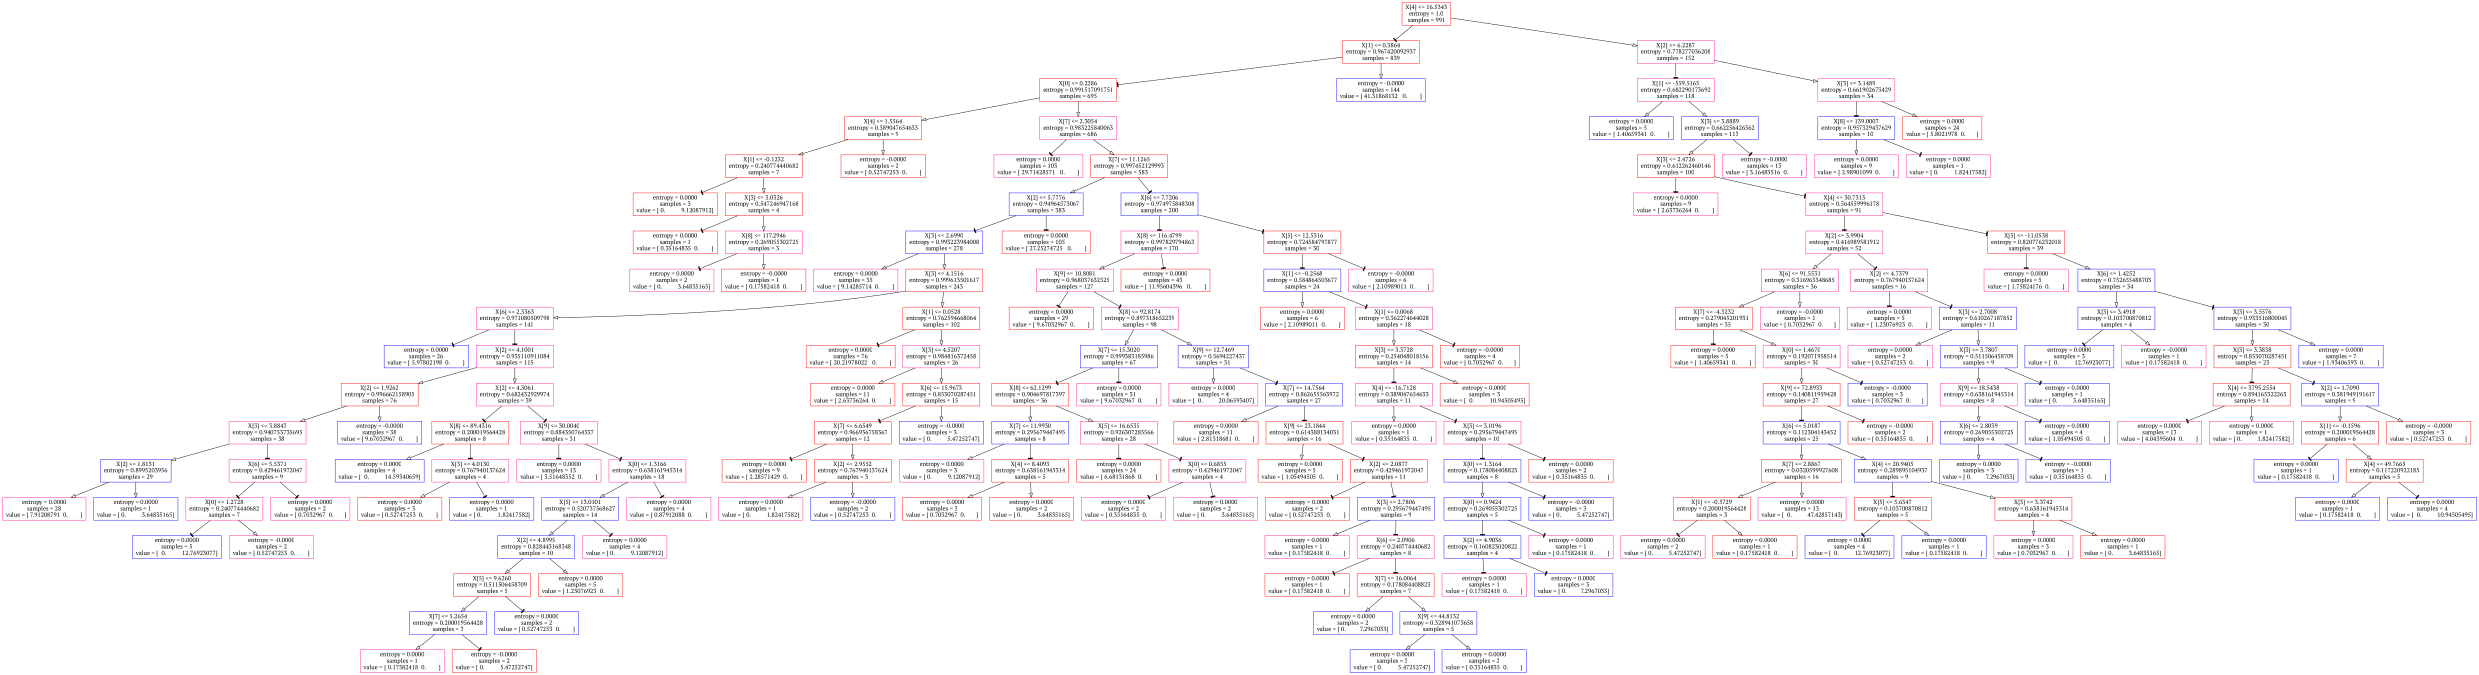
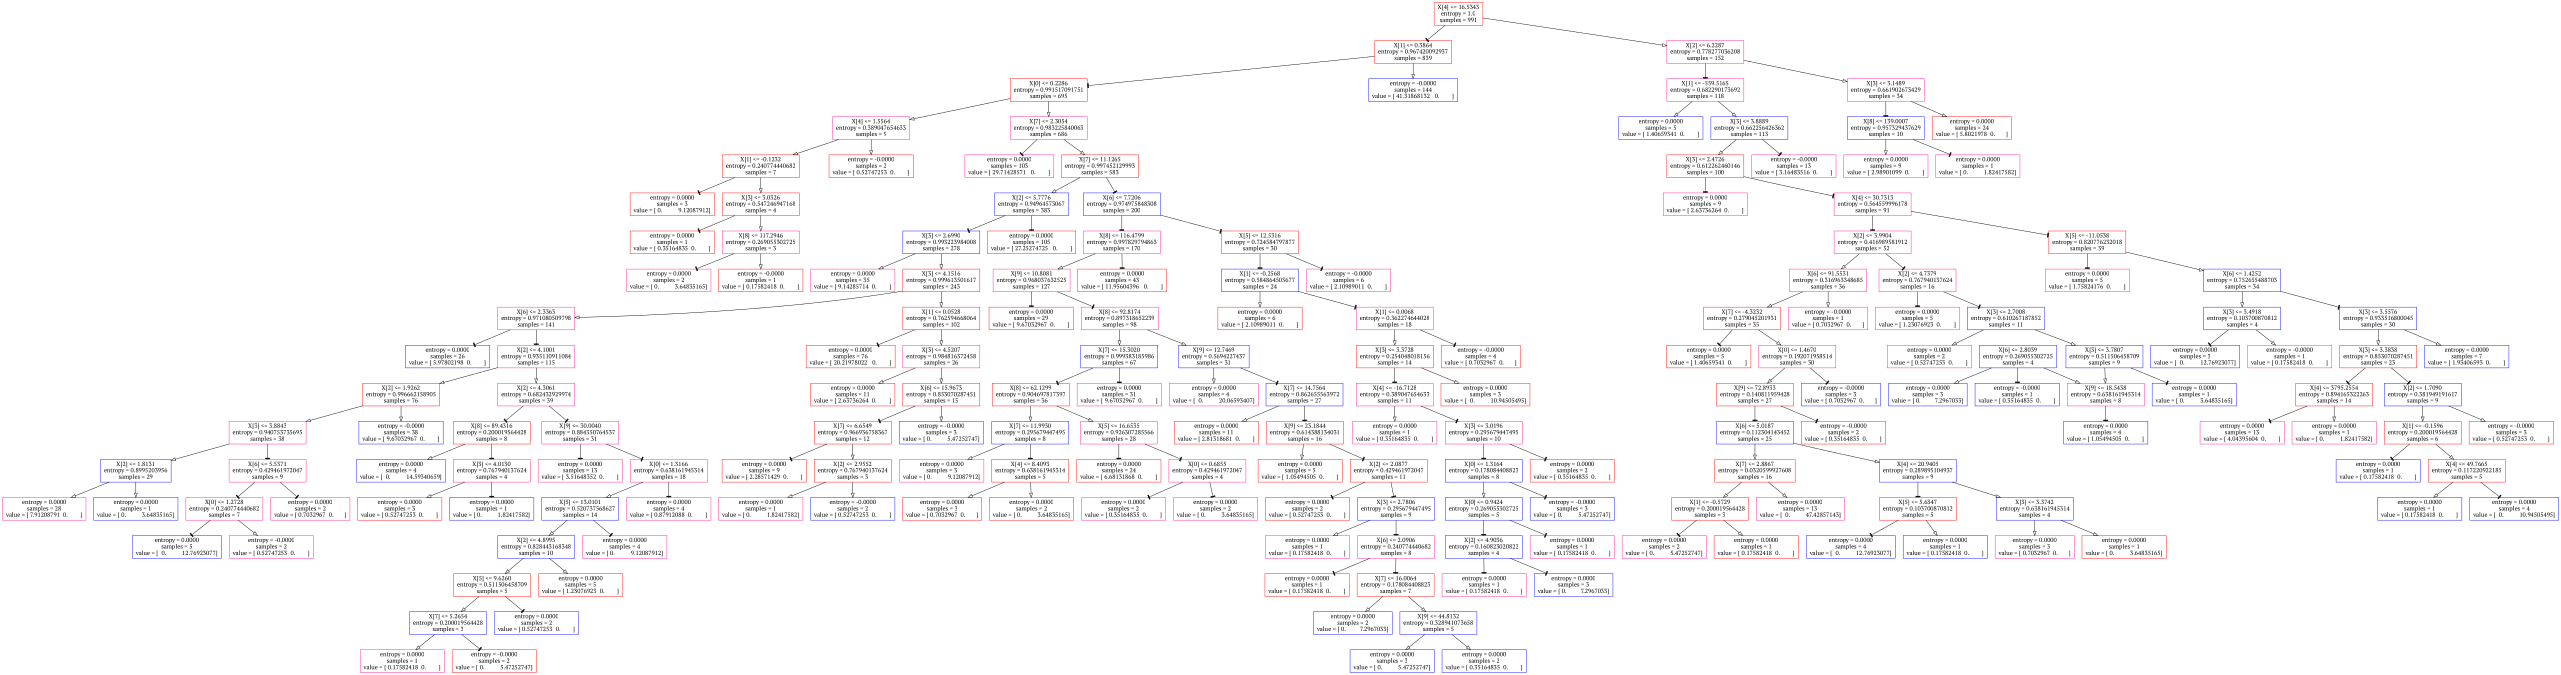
node "X[4] <= 1.5564 entropy = 0.389047654633 samples = 9": color red -> deeppink
edge "X[9] <= 18.5438 entropy = 0.638161945314 samples = 8" -> "X[6] <= 2.8039 entropy = 0.269055302725 samples = 4": reversed
node "X[3] <= 3.3742 entropy = 0.638161945314 samples = 4": color red -> blue
